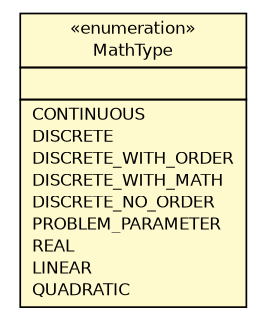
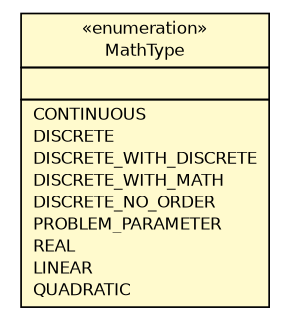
node "MathType": text "DISCRETE_WITH_ORDER" -> "DISCRETE_WITH_DISCRETE"
